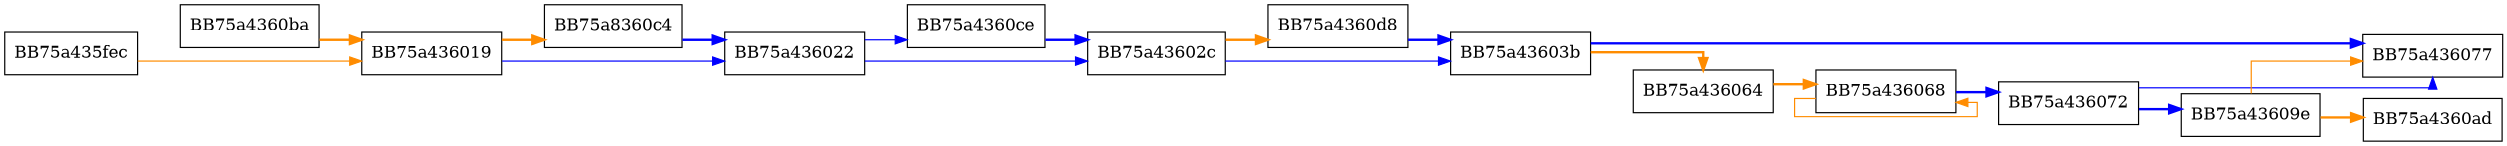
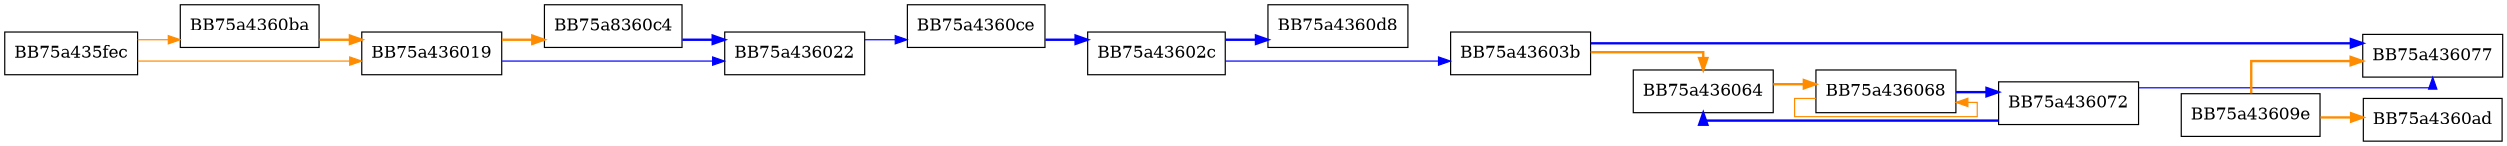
edge "BB75a435fec" -> "BB75a4360ba": added
edge "BB75a43602c" -> "BB75a4360d8": color darkorange -> blue
edge "BB75a4360d8" -> "BB75a43603b": removed
edge "BB75a436022" -> "BB75a43602c": removed
edge "BB75a43609e" -> "BB75a436077": style solid -> bold
edge "BB75a436072" -> "BB75a43609e": now "BB75a436072" -> "BB75a436064"
